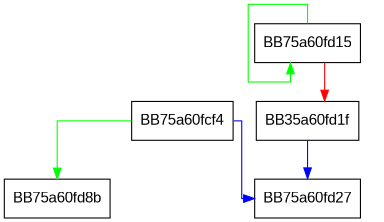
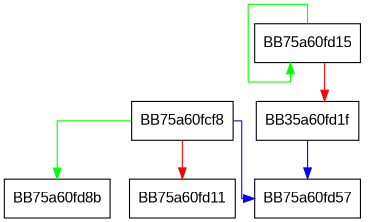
node "BB75a60fcf4": label "BB75a60fcf4" -> "BB75a60fcf8"
node "BB75a60fd11": added
node "BB75a60fd27": label "BB75a60fd27" -> "BB75a60fd57"
